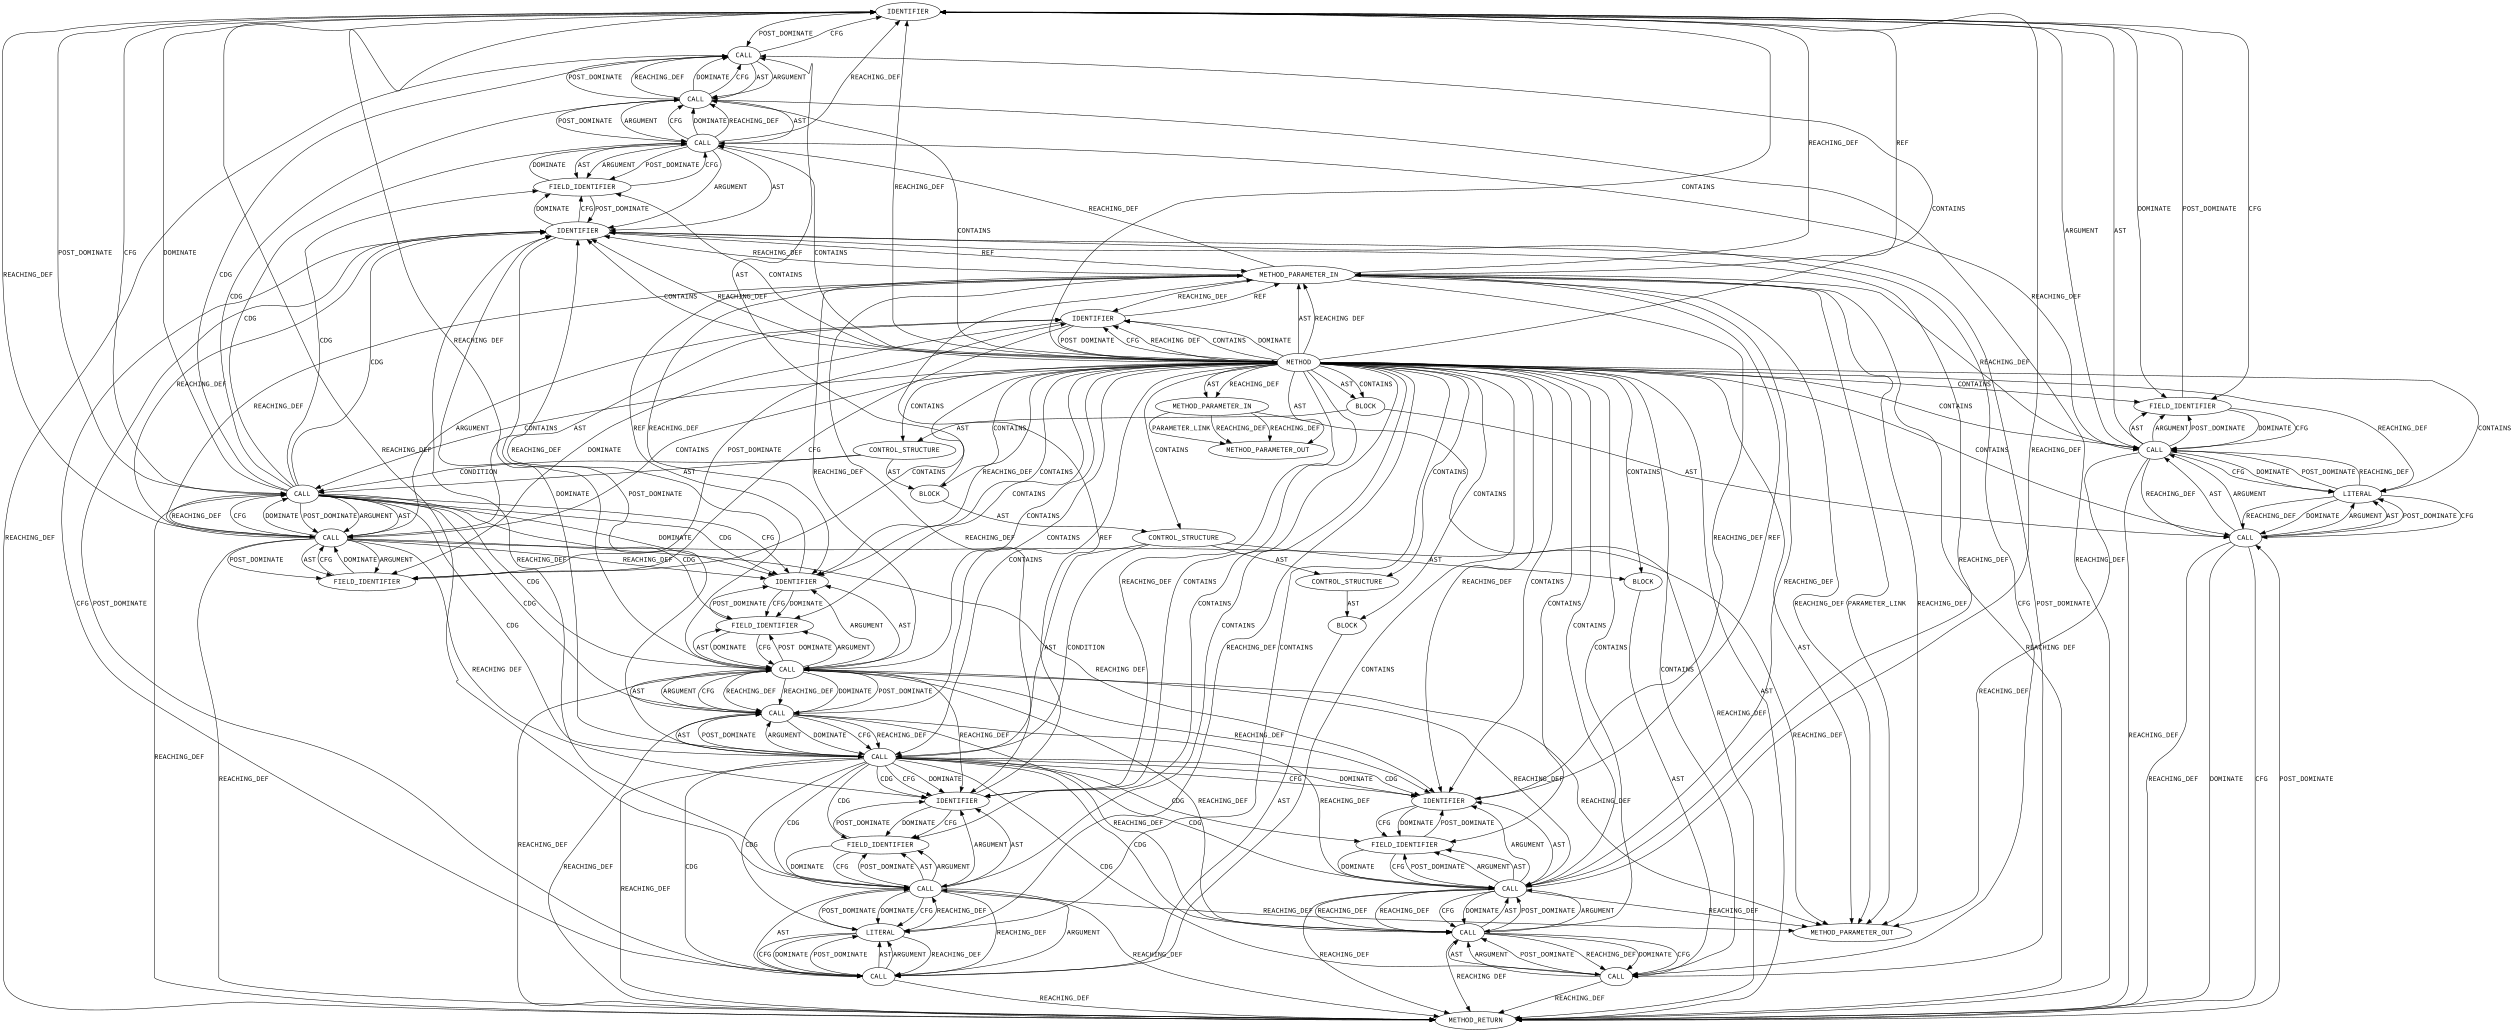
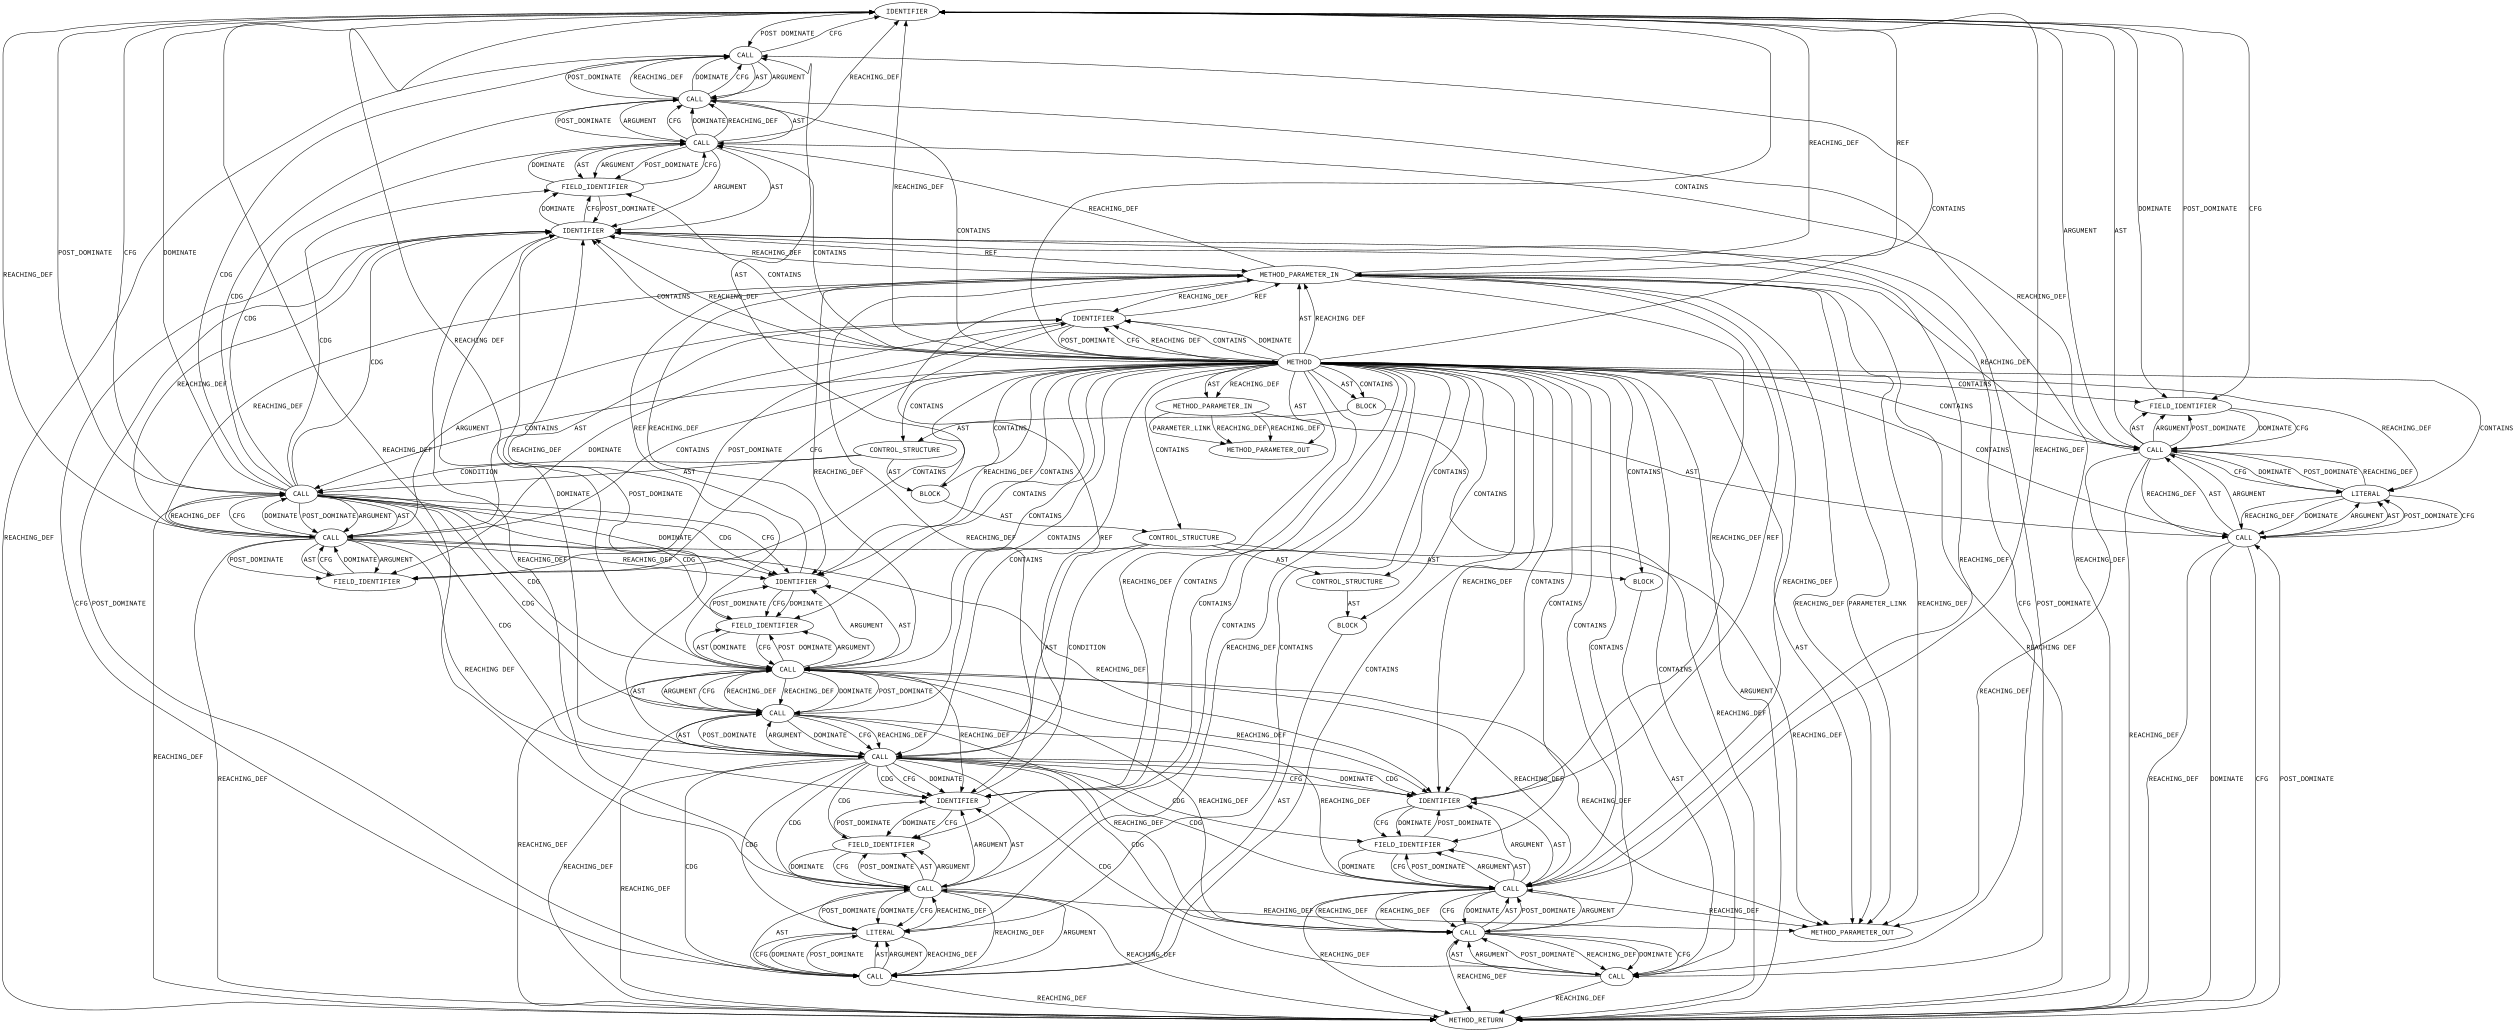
edge "METHOD" -> "METHOD_RETURN": label "AST" -> "ARGUMENT"
